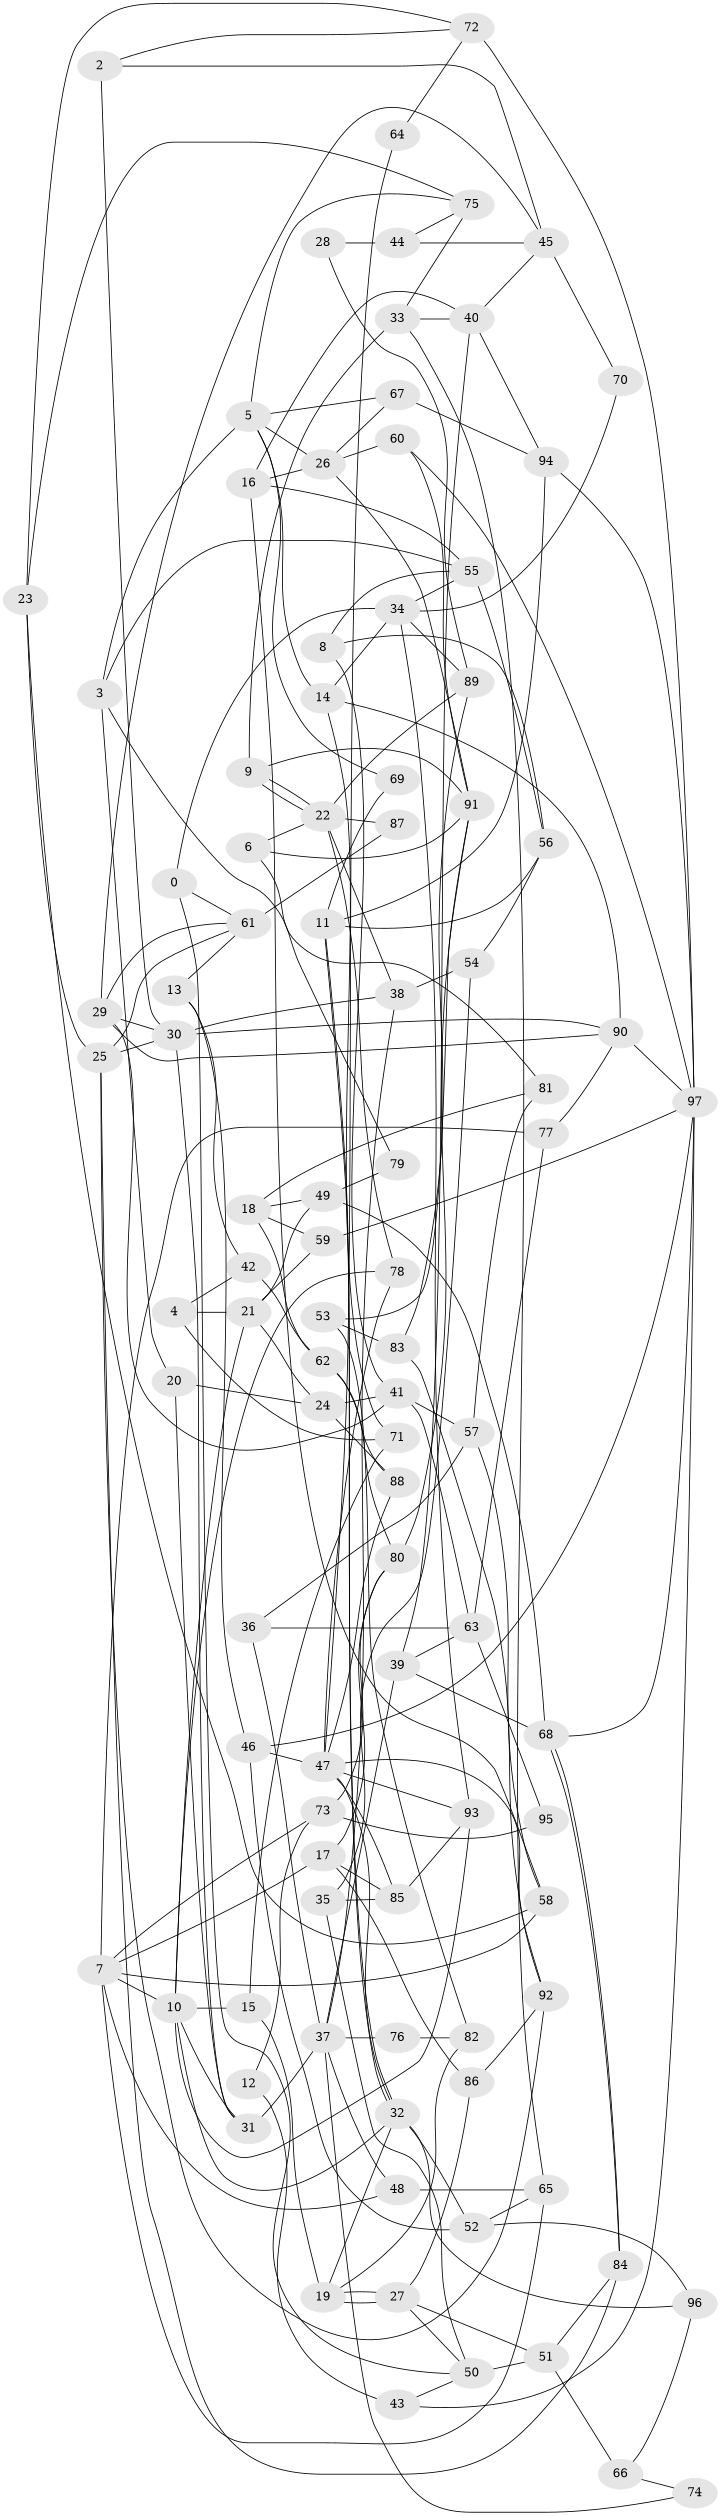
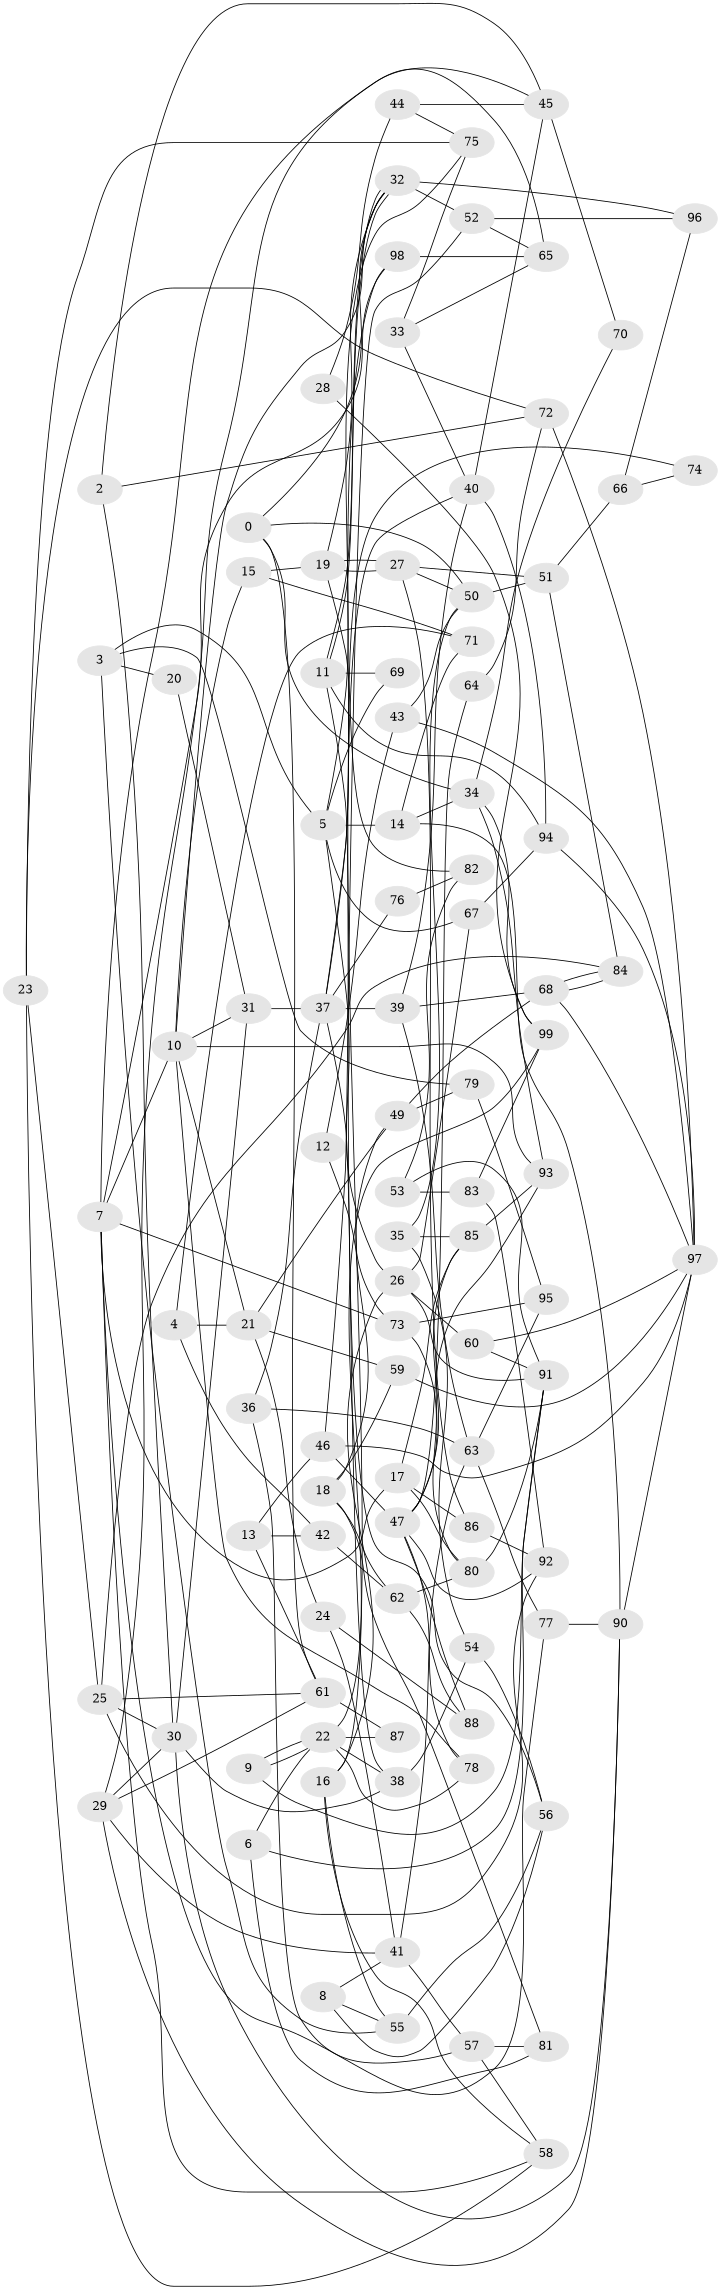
edge "33" -- "9": removed
edge "55" -- "34": removed
node "89": label "89" -> "99"
edge "79" -- "95": added
edge "20" -- "24": removed
edge "47" -- "32": now "0" -- "32"
node "48": label "48" -> "98"
